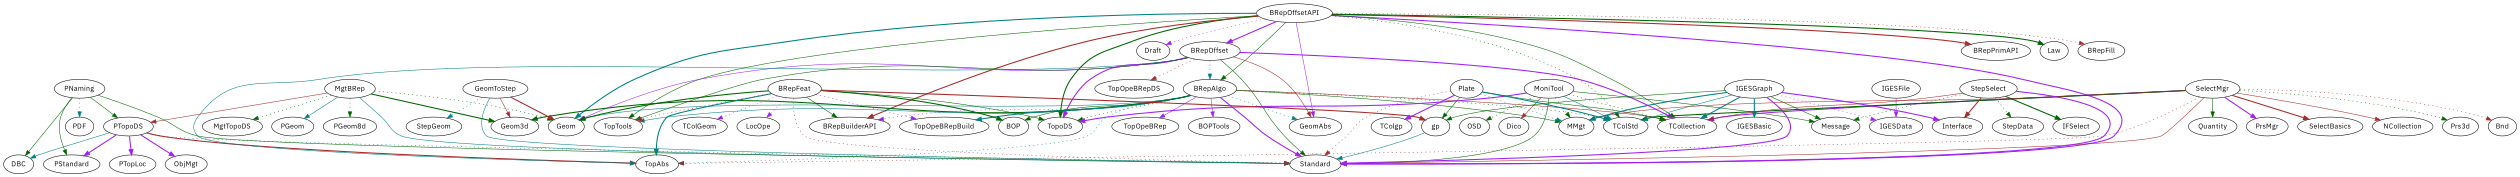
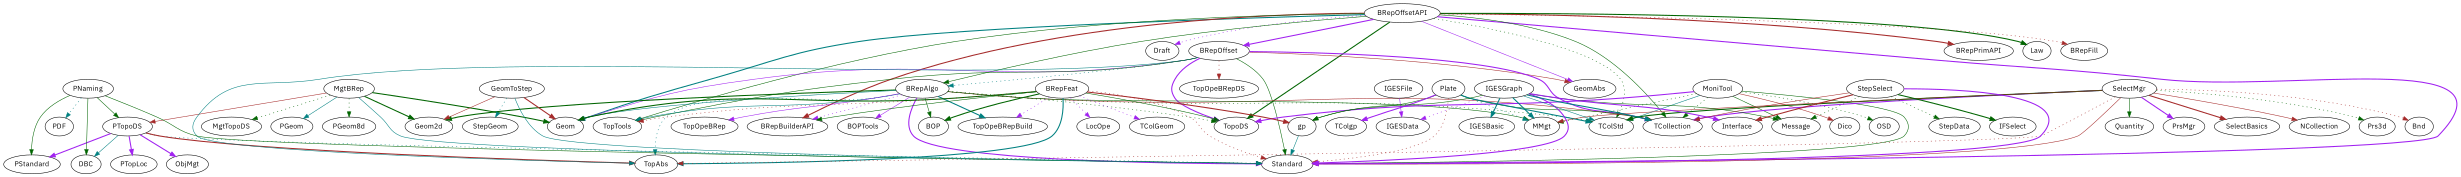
edge "MgtBRep" -> "Geom": style dotted -> bold
edge "BRepAlgo" -> "GeomAbs": removed
node "Geom3d": label "Geom3d" -> "Geom2d"
